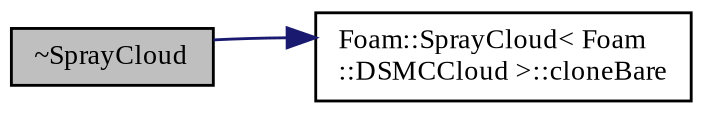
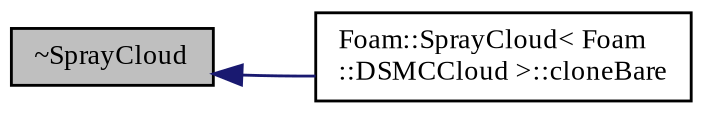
edge "~SprayCloud" -> "Foam::SprayCloud< Foam ::DSMCCloud >::cloneBare": reversed
